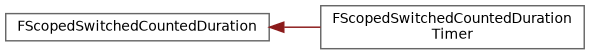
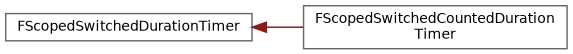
node "FScopedSwitchedCountedDuration": label "FScopedSwitchedCountedDuration" -> "FScopedSwitchedDurationTimer"
